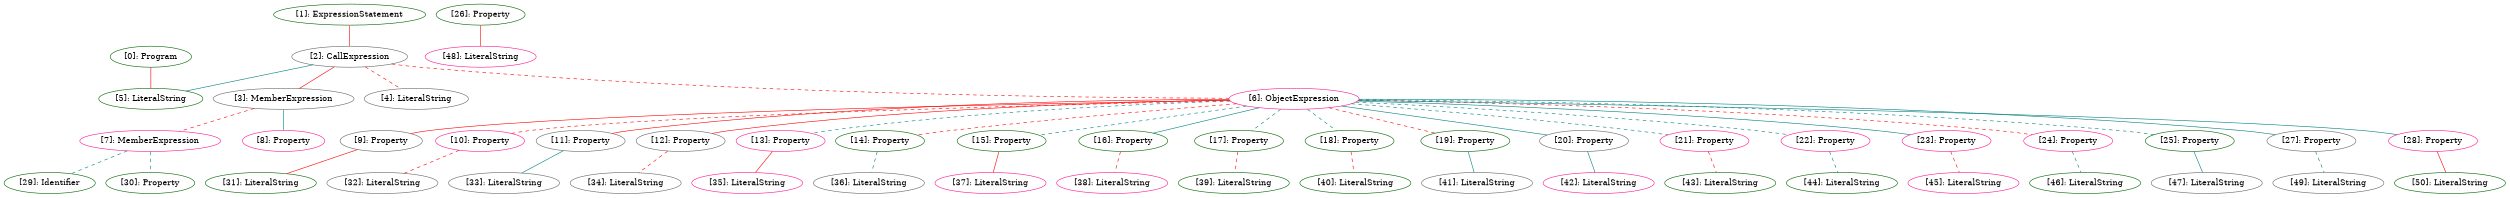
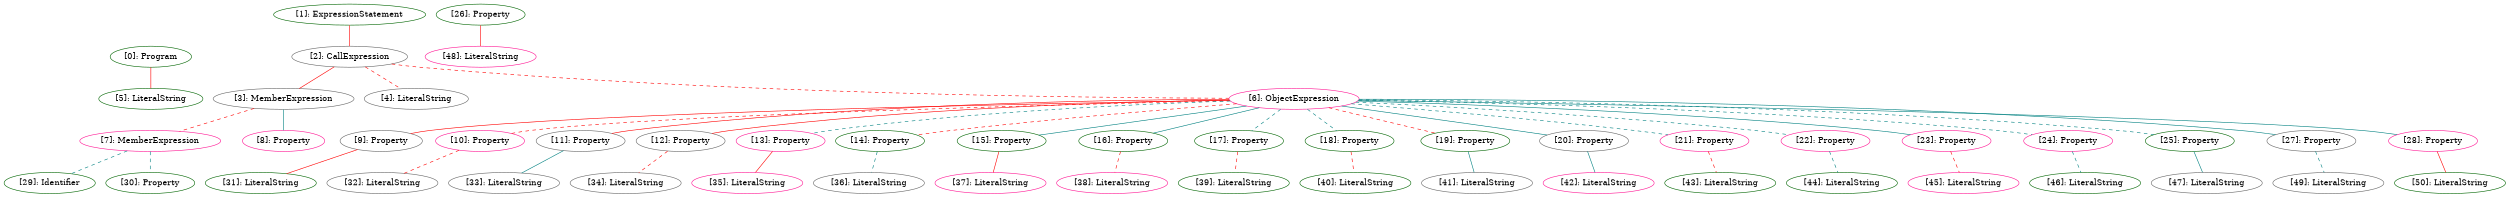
edge "[2]: CallExpression" -- "[5]: LiteralString": removed
edge "[6]: ObjectExpression" -- "[24]: Property": color red -> teal
edge "[6]: ObjectExpression" -- "[15]: Property": style dashed -> solid
